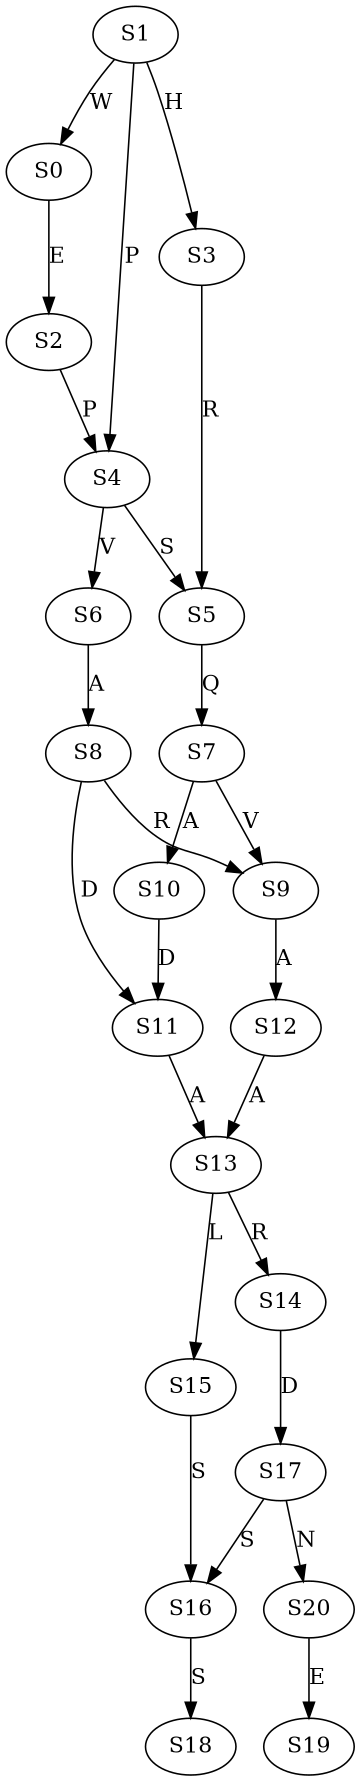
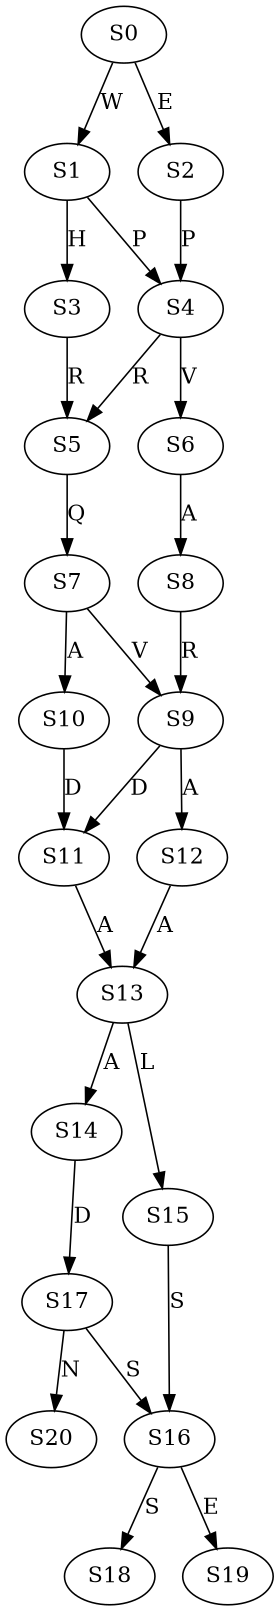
edge "S1" -> "S0": reversed
edge "S4" -> "S5": label "S" -> "R"
edge "S8" -> "S11": now "S9" -> "S11"
edge "S13" -> "S14": label "R" -> "A"
edge "S20" -> "S19": now "S16" -> "S19"
